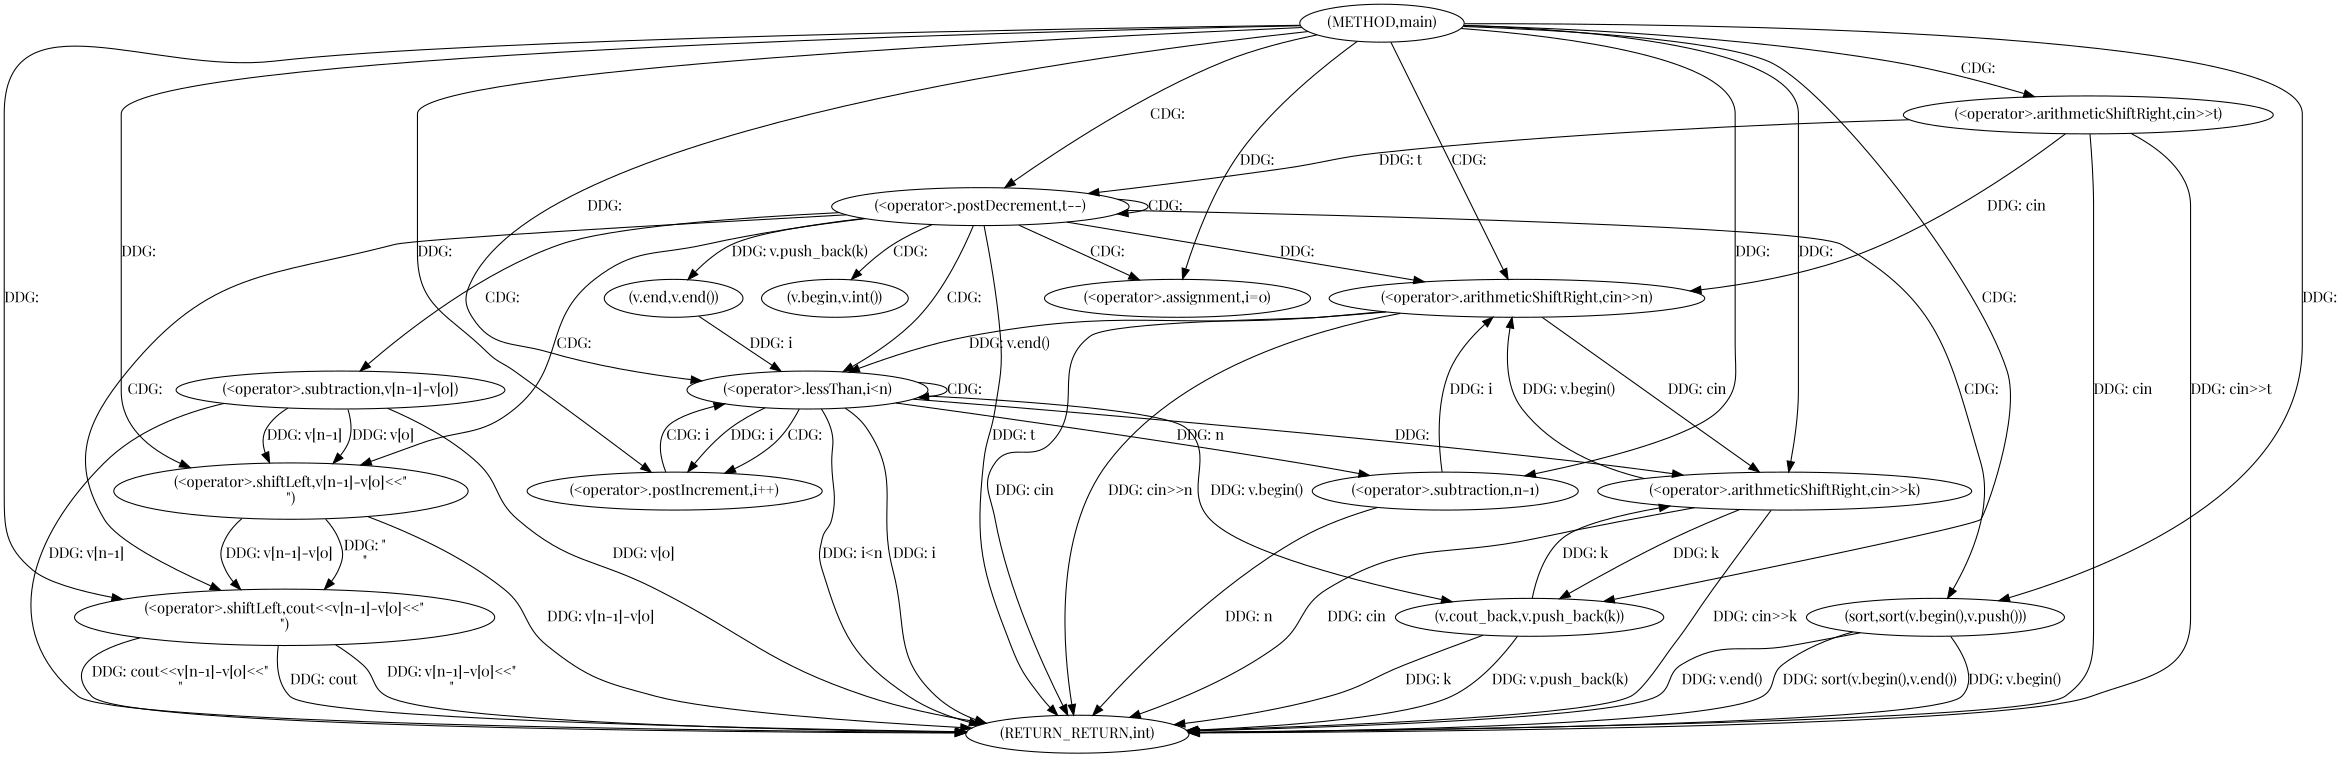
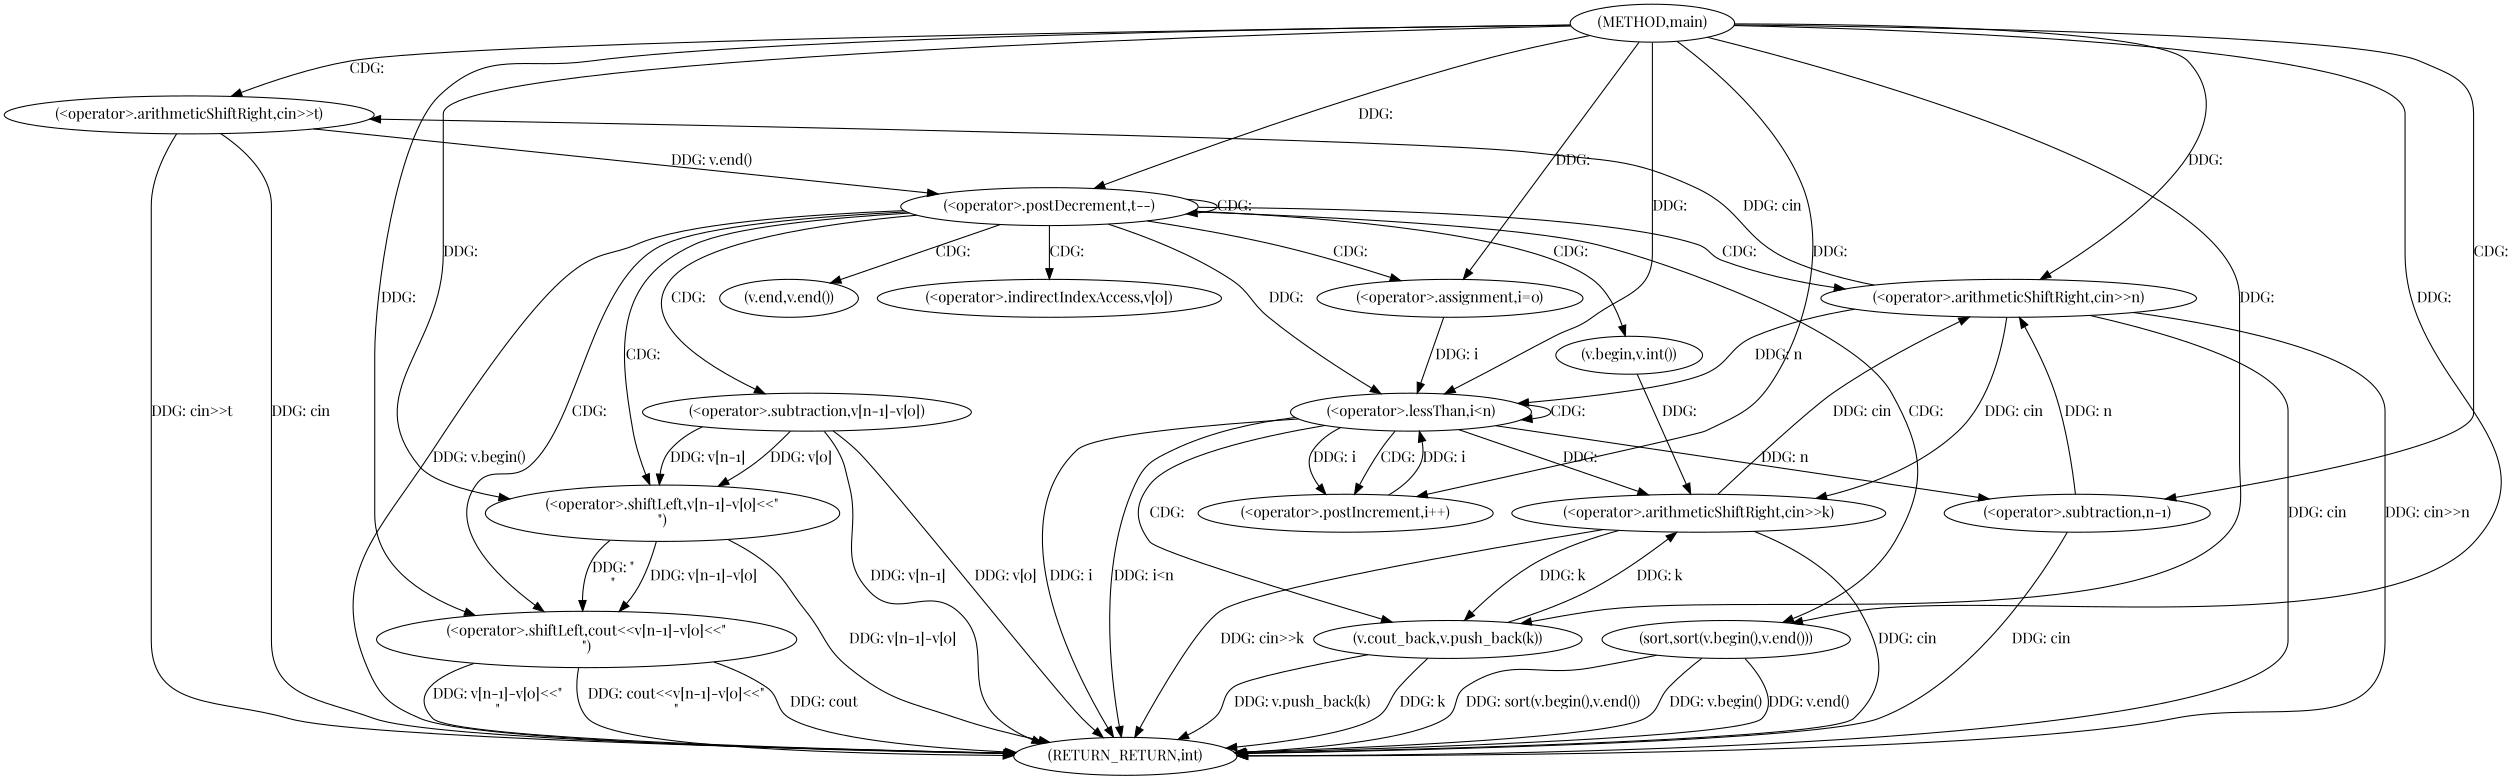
edge "(METHOD,main)" -> "(<operator>.arithmeticShiftRight,cin>>k)": now "(v.begin,v.int())" -> "(<operator>.arithmeticShiftRight,cin>>k)"
edge "(METHOD,main)" -> "(<operator>.postDecrement,t--)": label "CDG: " -> "DDG: "
edge "(<operator>.arithmeticShiftRight,cin>>t)" -> "(<operator>.postDecrement,t--)": label "DDG: t" -> "DDG: v.end()"
edge "(METHOD,main)" -> "(<operator>.arithmeticShiftRight,cin>>n)": label "CDG: " -> "DDG: "
edge "(<operator>.arithmeticShiftRight,cin>>t)" -> "(<operator>.arithmeticShiftRight,cin>>n)": reversed
edge "(<operator>.postDecrement,t--)" -> "(v.end,v.end())": label "DDG: v.push_back(k)" -> "CDG: "
edge "(<operator>.postDecrement,t--)" -> "(<operator>.arithmeticShiftRight,cin>>n)": label "DDG: " -> "CDG: "
edge "(METHOD,main)" -> "(<operator>.subtraction,n-1)": label "DDG: " -> "CDG: "
edge "(<operator>.postDecrement,t--)" -> "(<operator>.lessThan,i<n)": label "CDG: " -> "DDG: "
node "(<operator>.indirectIndexAccess,v[0])": added
edge "(METHOD,main)" -> "(v.cout_back,v.push_back(k))": label "CDG: " -> "DDG: "
edge "(v.end,v.end())" -> "(<operator>.lessThan,i<n)": now "(<operator>.assignment,i=0)" -> "(<operator>.lessThan,i<n)"
edge "(<operator>.arithmeticShiftRight,cin>>n)" -> "(<operator>.lessThan,i<n)": label "DDG: v.end()" -> "DDG: n"
edge "(<operator>.subtraction,n-1)" -> "(<operator>.arithmeticShiftRight,cin>>n)": label "DDG: i" -> "DDG: n"
edge "(<operator>.arithmeticShiftRight,cin>>k)" -> "(<operator>.arithmeticShiftRight,cin>>n)": label "DDG: v.begin()" -> "DDG: cin"
edge "(<operator>.postIncrement,i++)" -> "(<operator>.lessThan,i<n)": label "CDG: i" -> "DDG: i"
edge "(<operator>.postDecrement,t--)" -> "(RETURN_RETURN,int)": label "DDG: t" -> "DDG: v.begin()"
edge "(<operator>.lessThan,i<n)" -> "(v.cout_back,v.push_back(k))": label "DDG: v.begin()" -> "CDG: "
edge "(<operator>.subtraction,n-1)" -> "(RETURN_RETURN,int)": label "DDG: n" -> "DDG: cin"
node "(sort,sort(v.begin(),v.push()))": label "(sort,sort(v.begin(),v.push()))" -> "(sort,sort(v.begin(),v.end()))"
